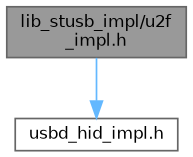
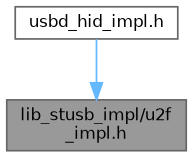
edge "lib_stusb_impl/u2f _impl.h" -> "usbd_hid_impl.h": reversed
